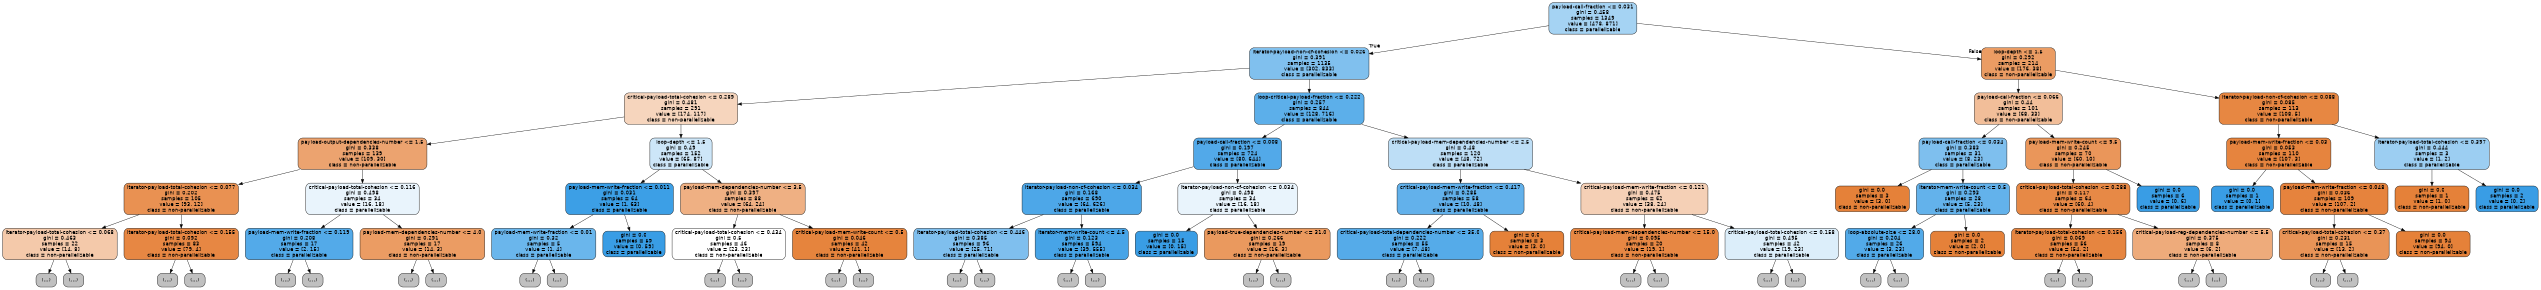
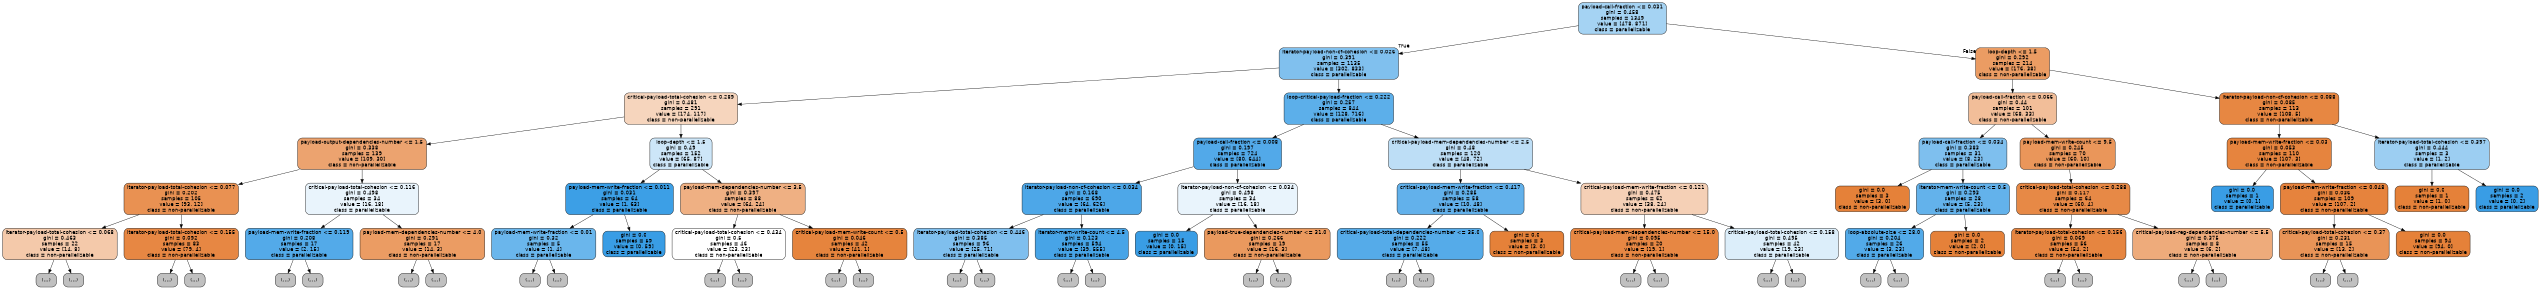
node "gini = 0.0 samples = 6 value = [0, 6] class = parallelizable": removed
